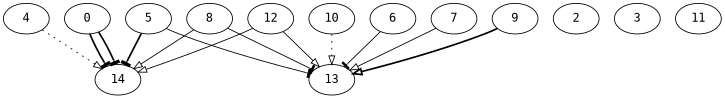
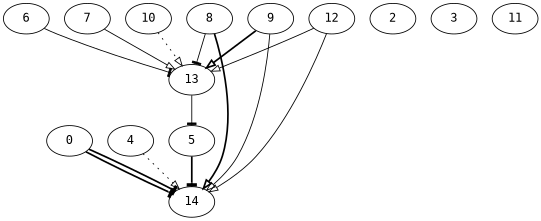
edge "8" -> "14": style solid -> bold
edge "5" -> "13": reversed
edge "9" -> "14": added
